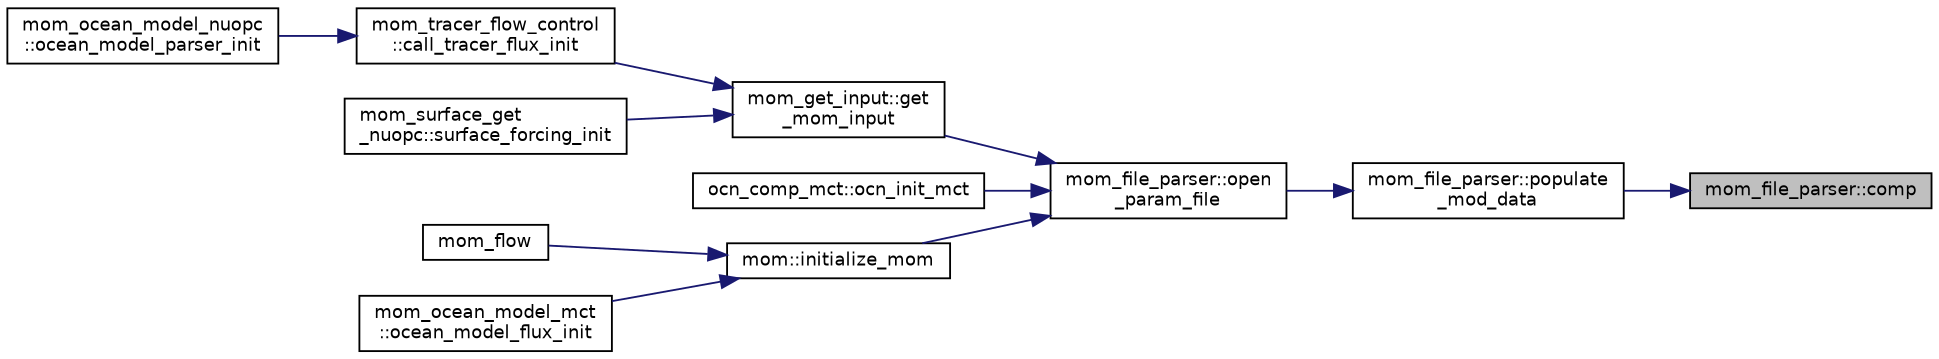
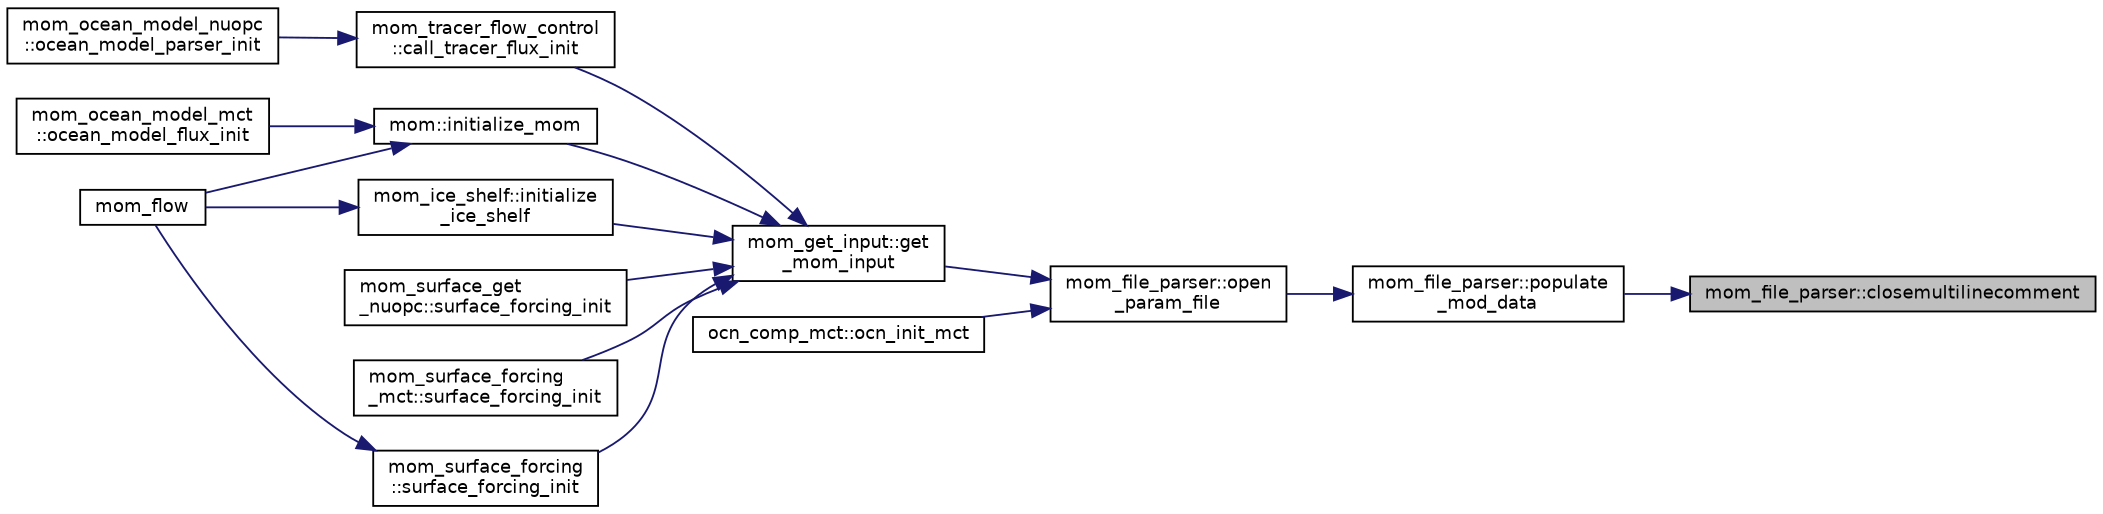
node "mom_file_parser::comp": label "mom_file_parser::comp" -> "mom_file_parser::closemultilinecomment"
node "mom_ice_shelf::initialize _ice_shelf": added
edge "mom::initialize_mom" -> "mom_file_parser::open _param_file": now "mom::initialize_mom" -> "mom_get_input::get _mom_input"
node "mom_surface_forcing _mct::surface_forcing_init": added
node "mom_surface_forcing ::surface_forcing_init": added
